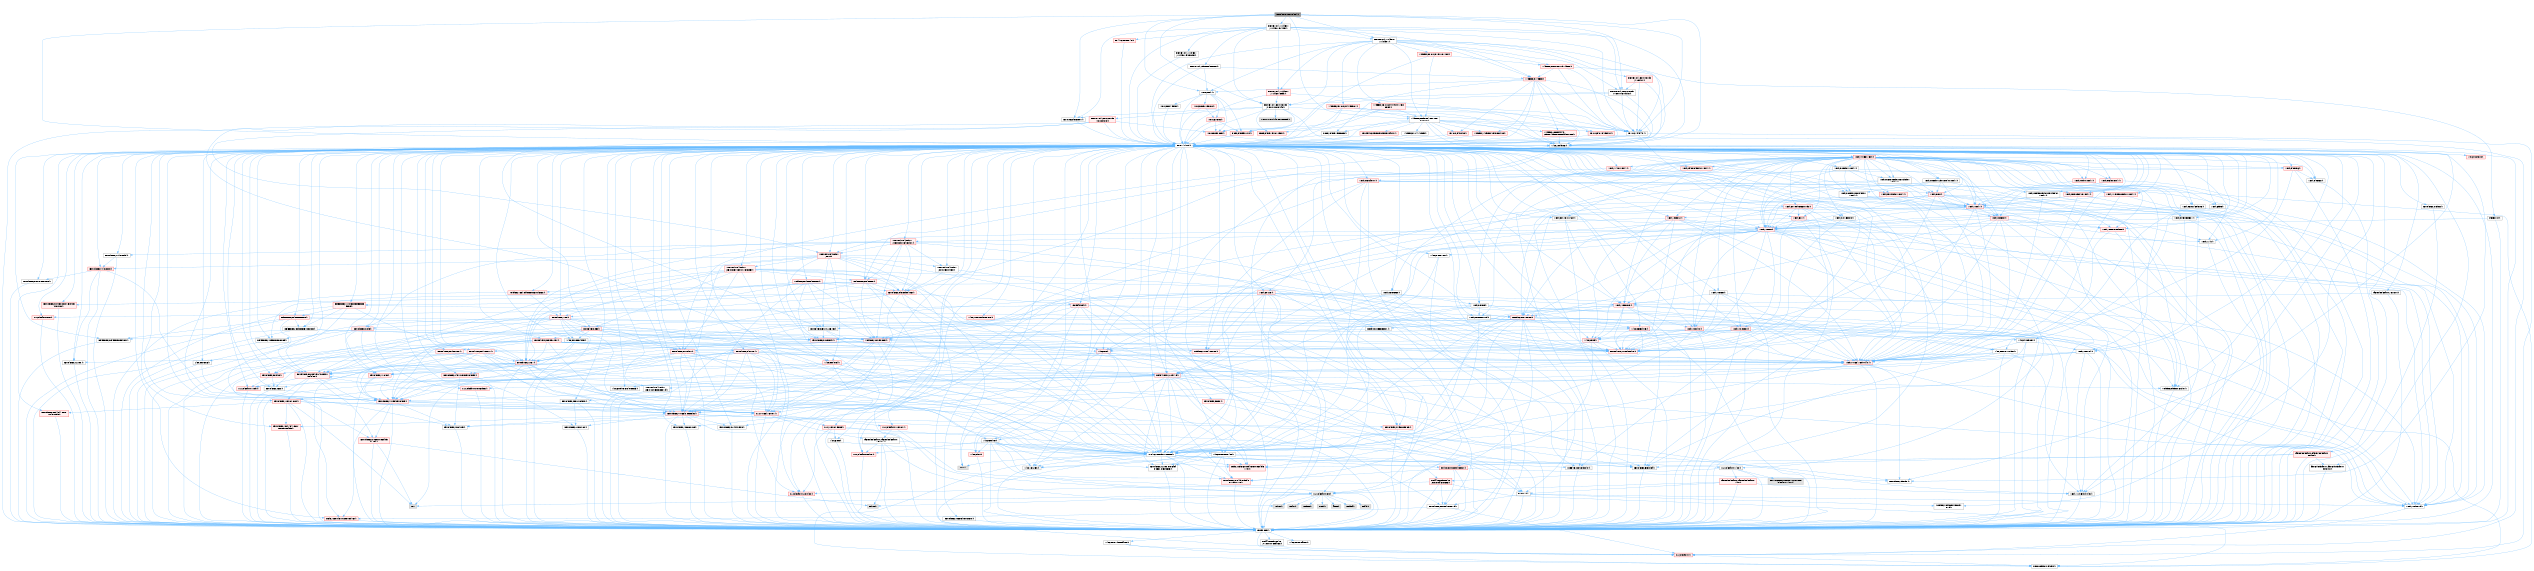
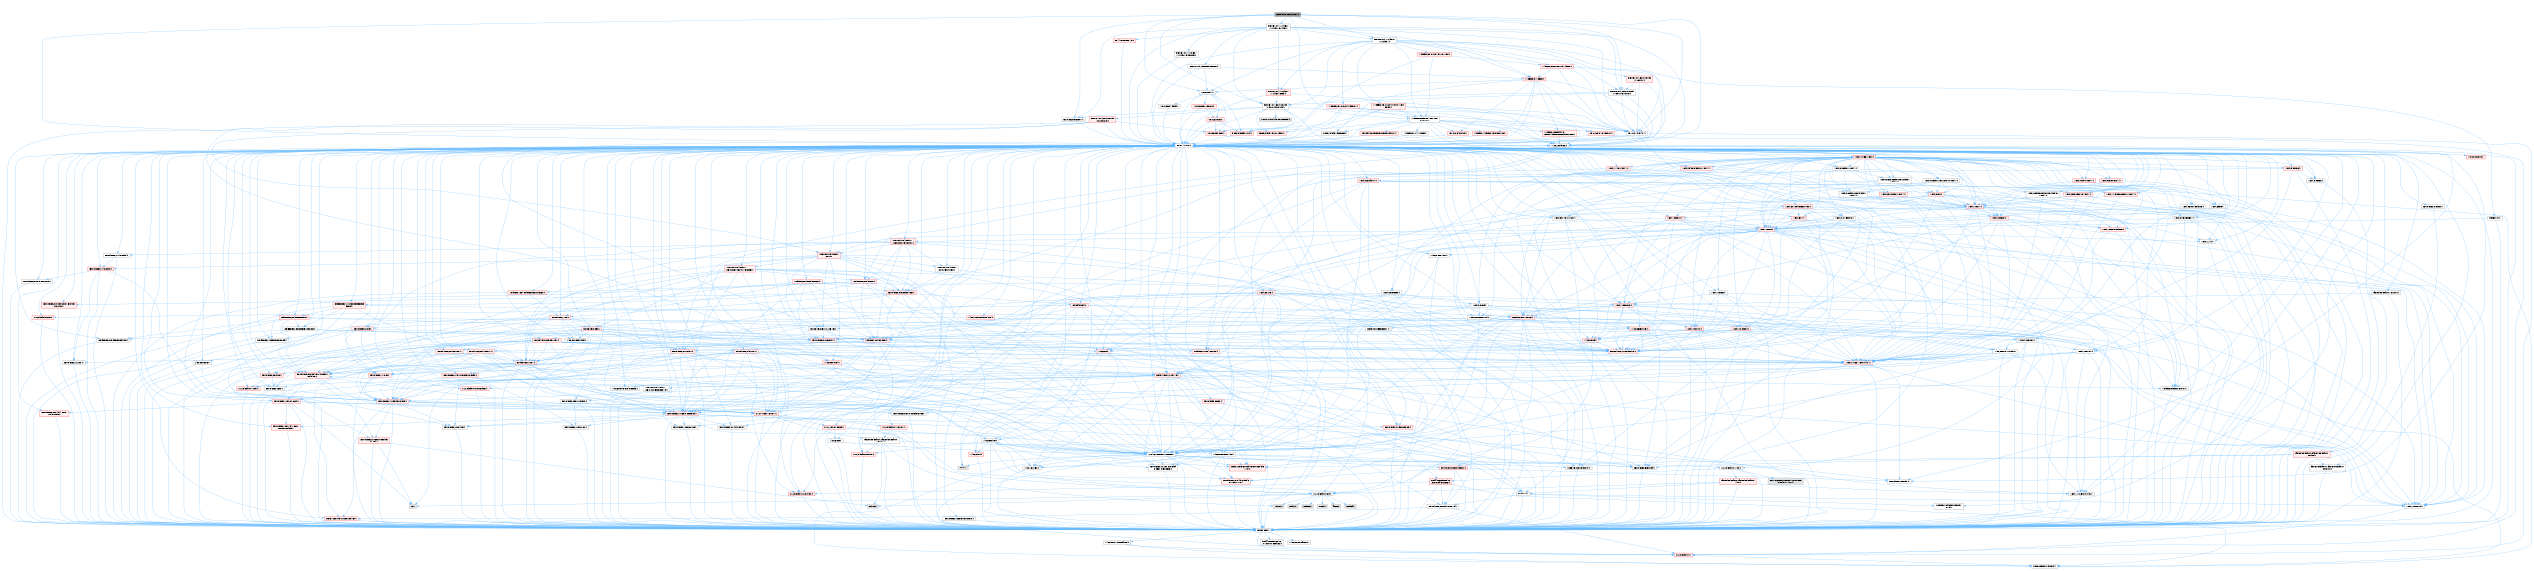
node "Templates/RemoveReference.h": added
node "stdlib.h": removed
